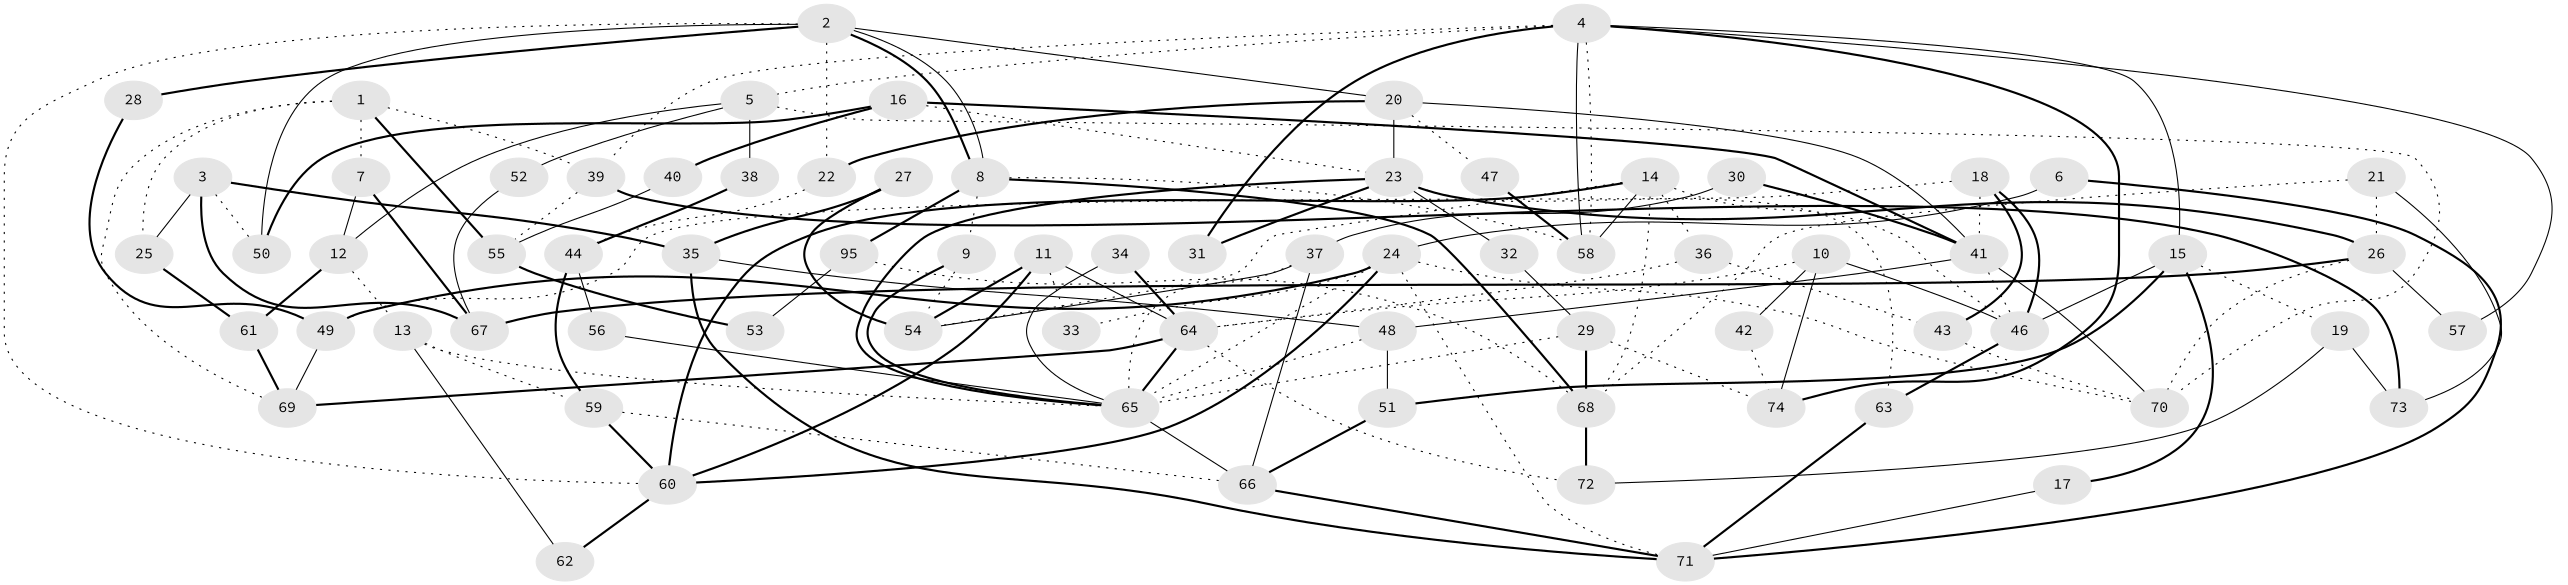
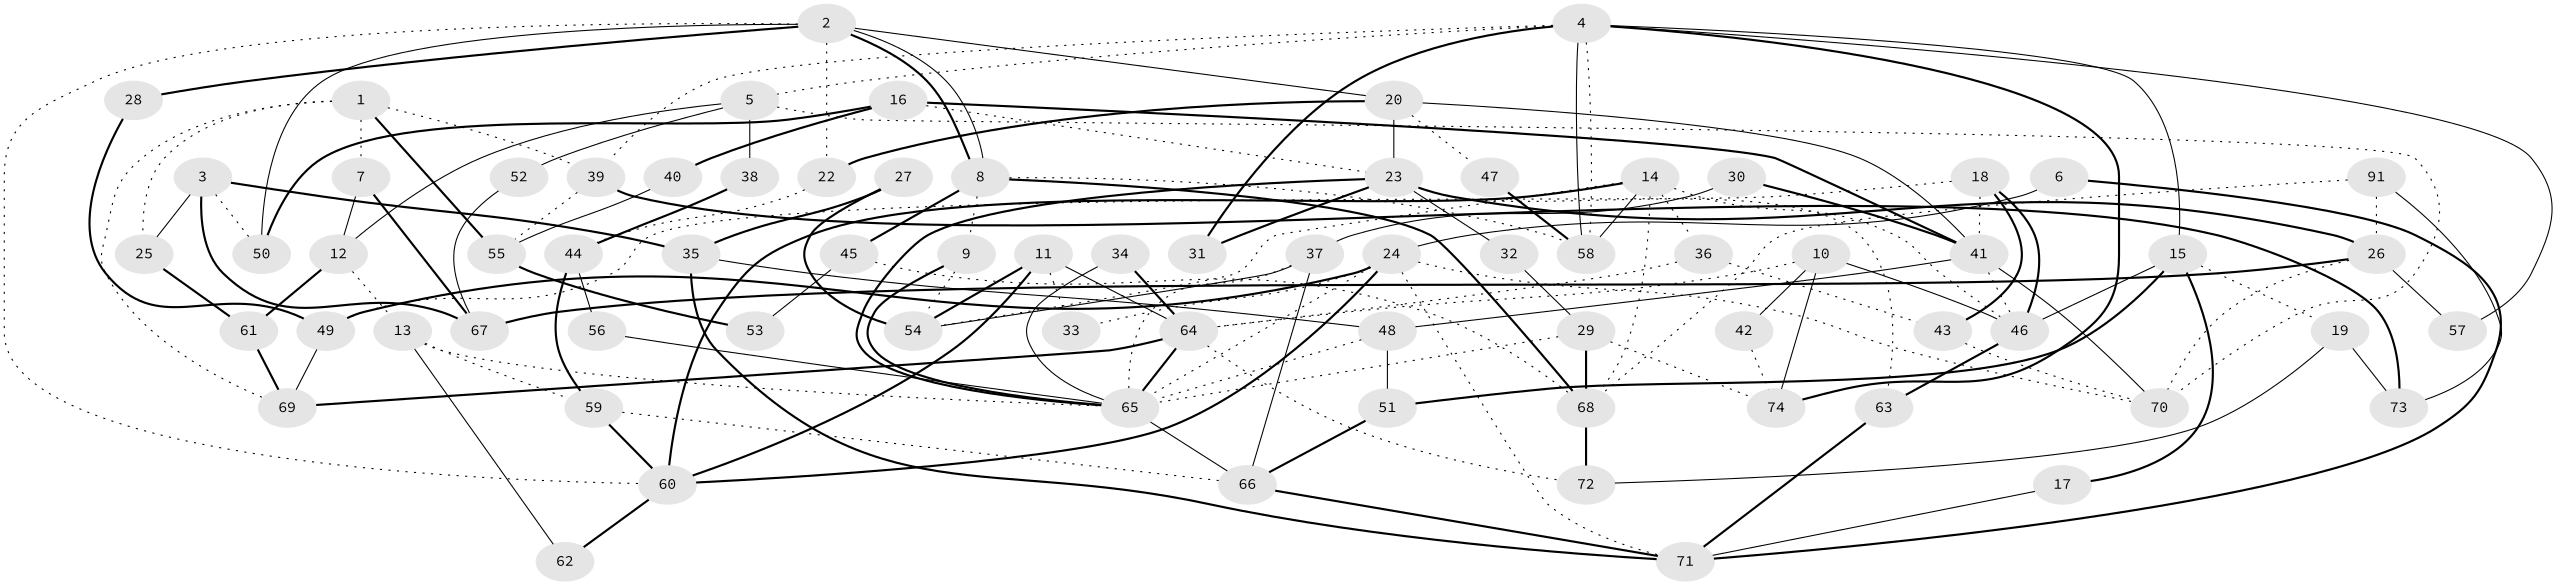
node "21": label "21" -> "91"
node "95": label "95" -> "45"
